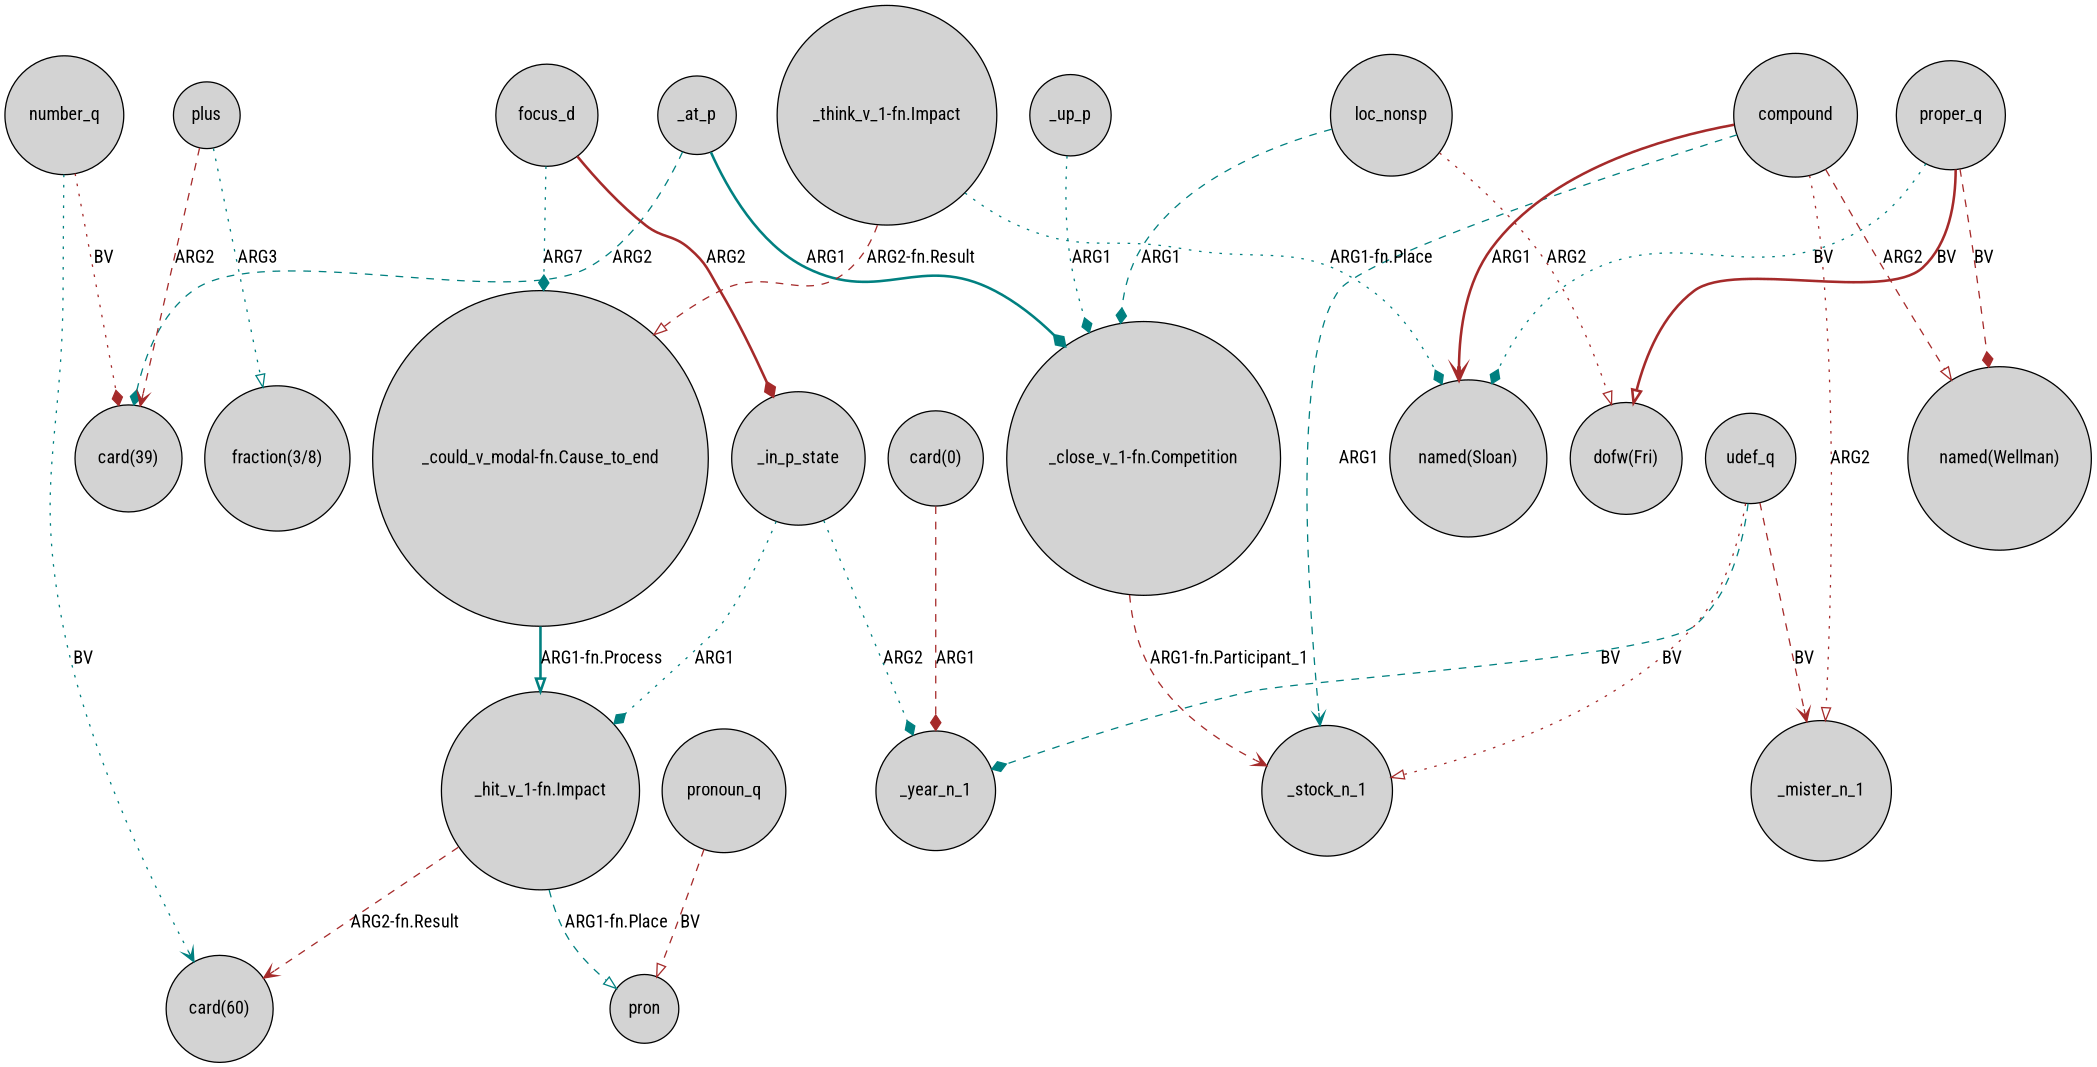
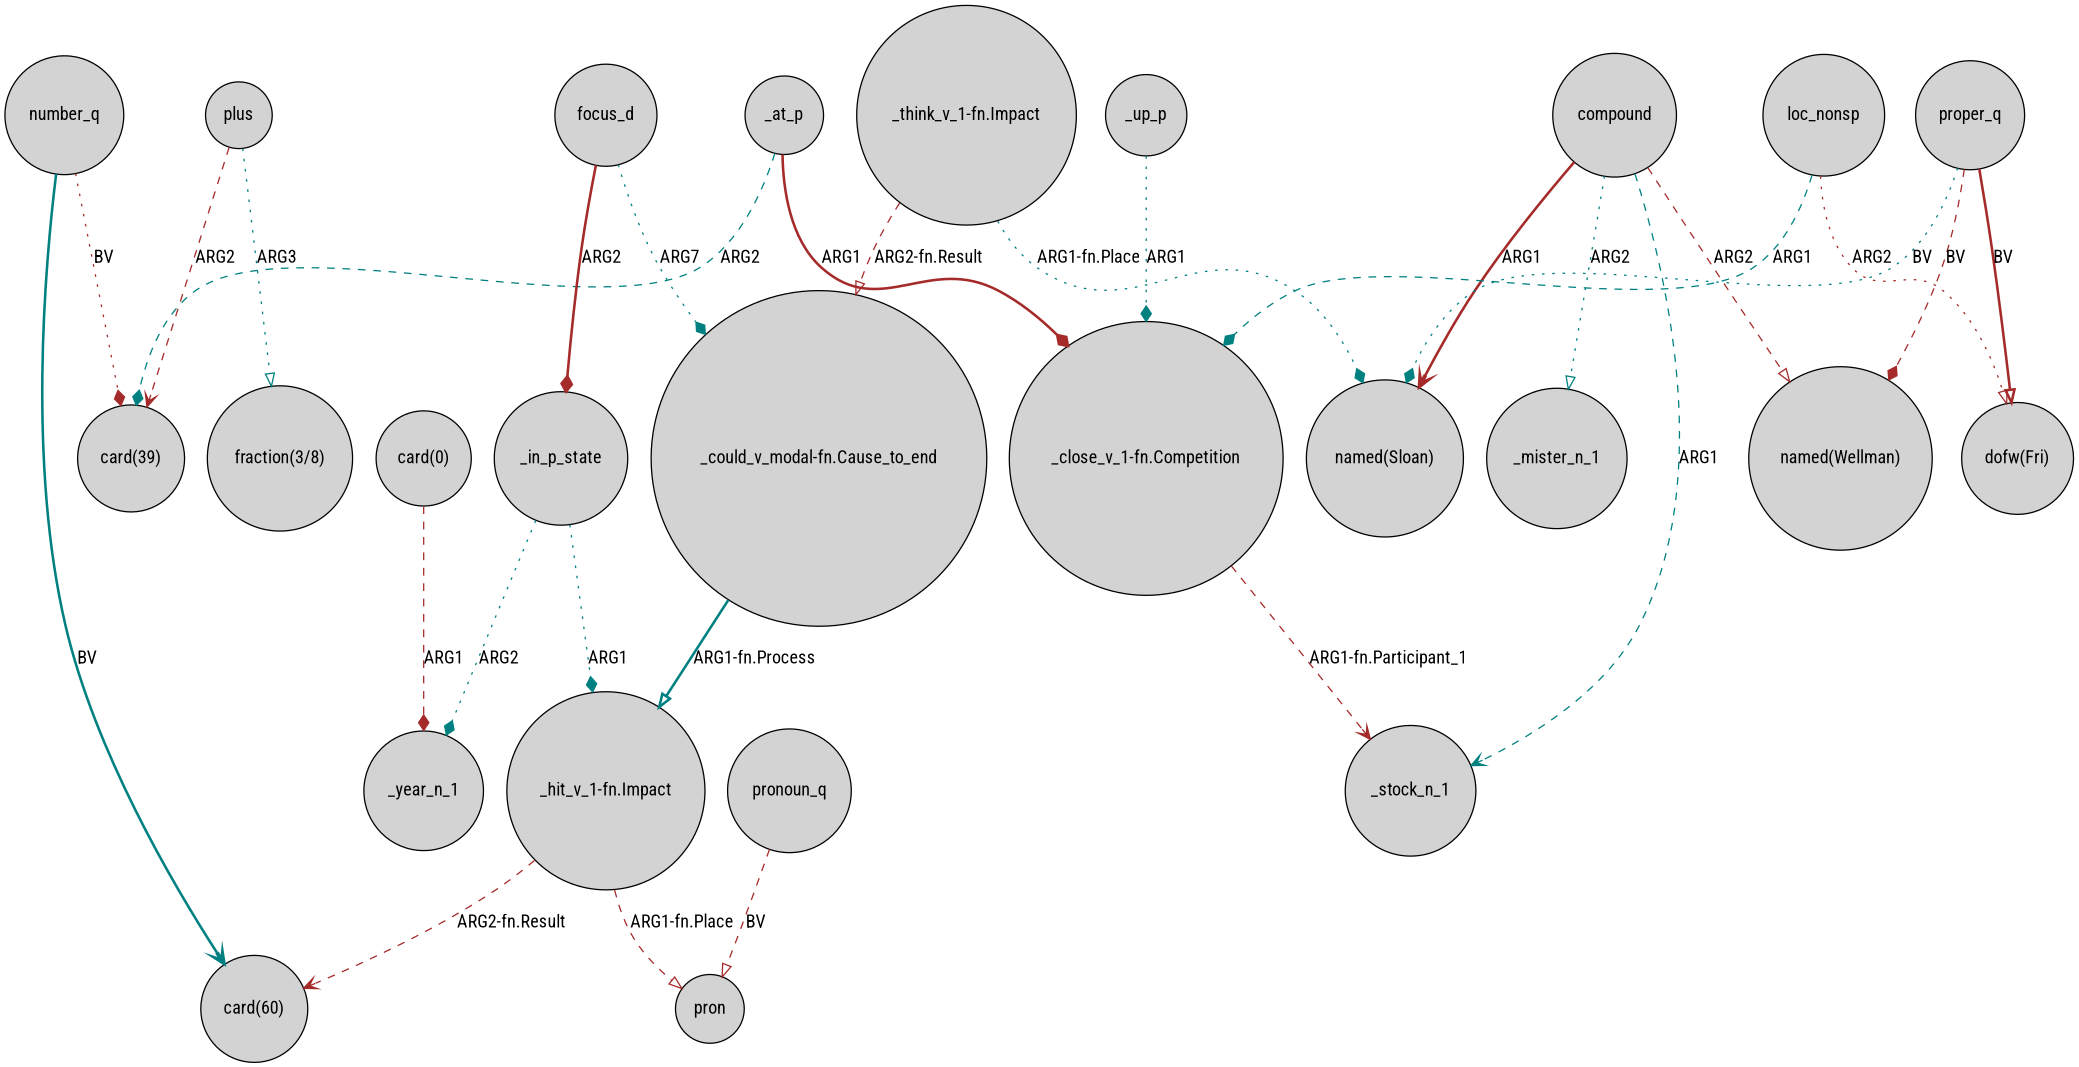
edge "_at_p" -> "_close_v_1-fn.Competition": color teal -> brown
edge "compound" -> "_mister_n_1": color brown -> teal
node "udef_q": removed
edge "number_q" -> "card(60)": style dotted -> bold
edge "_hit_v_1-fn.Impact" -> "pron": color teal -> brown
